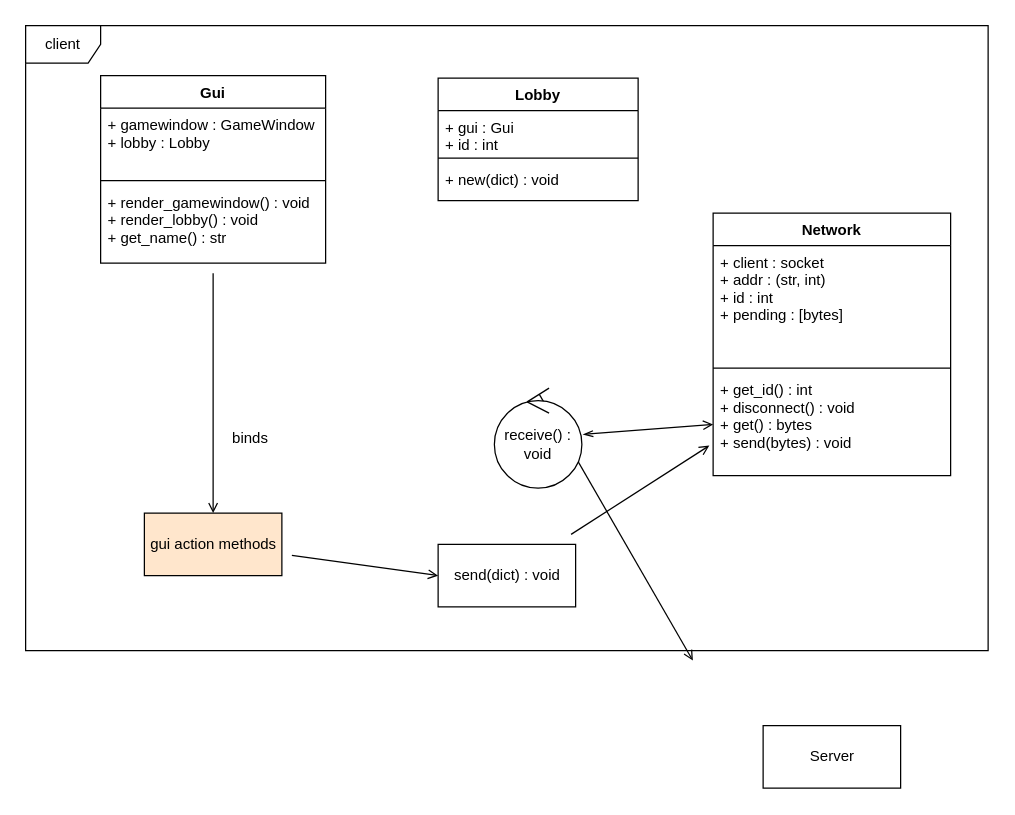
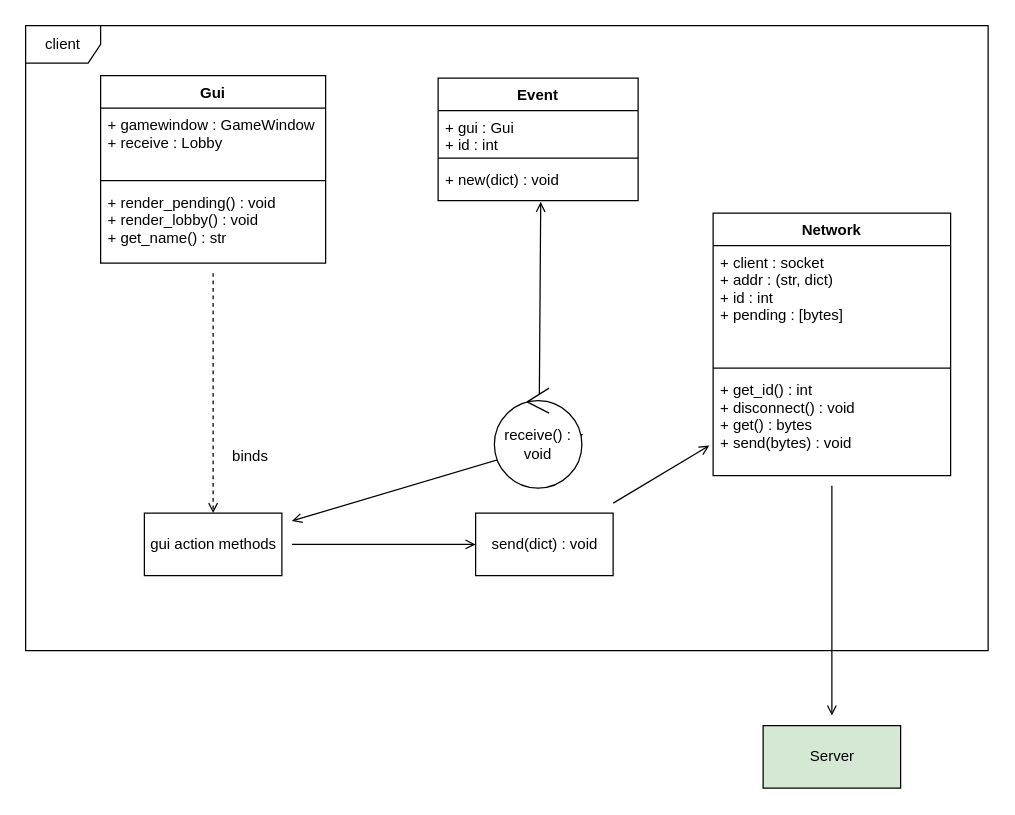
node "Lobby": label "Lobby" -> "Event"
node "+ gamewindow : GameWindow + lobby : Lobby": label "+ gamewindow : GameWindow + lobby : Lobby" -> "+ gamewindow : GameWindow + receive : Lobby"
node "+ render_gamewindow() : void + render_lobby() : void + get_name() : str": label "+ render_gamewindow() : void + render_lobby() : void + get_name() : str" -> "+ render_pending() : void + render_lobby() : void + get_name() : str"
node "+ client : socket + addr : (str, int) + id : int + pending : [bytes]": label "+ client : socket + addr : (str, int) + id : int + pending : [bytes]" -> "+ client : socket + addr : (str, dict) + id : int + pending : [bytes]"
edge "Gui" -> "gui action methods": style solid -> dashed
edge "+ get_id() : int + disconnect() : void + get() : bytes + send(bytes) : void" -- "receive() : void": now "gui action methods" -- "receive() : void"
node "binds": moved (251, 438) -> (251, 457)
node "gui action methods": fillcolor #ffe6cc -> #ffffff
edge "receive() : void" -> "client": now "receive() : void" -> "+ new(dict) : void"
node "send(dict) : void": moved (507, 576) -> (544, 544)
edge "Network" -> "Server": added
node "Server": fillcolor #ffffff -> #d5e8d4
